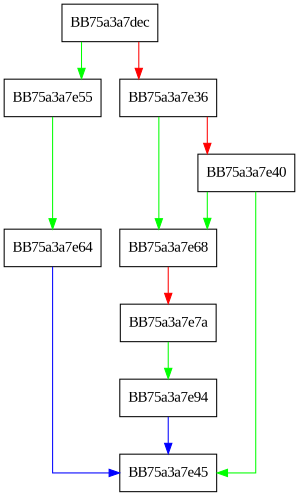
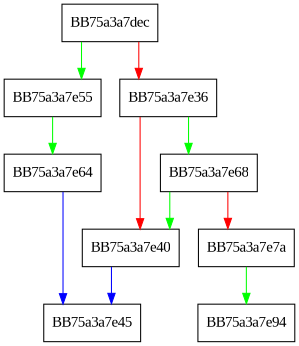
edge "BB75a3a7e40" -> "BB75a3a7e68": reversed
edge "BB75a3a7e40" -> "BB75a3a7e45": color green -> blue
edge "BB75a3a7e94" -> "BB75a3a7e45": removed
